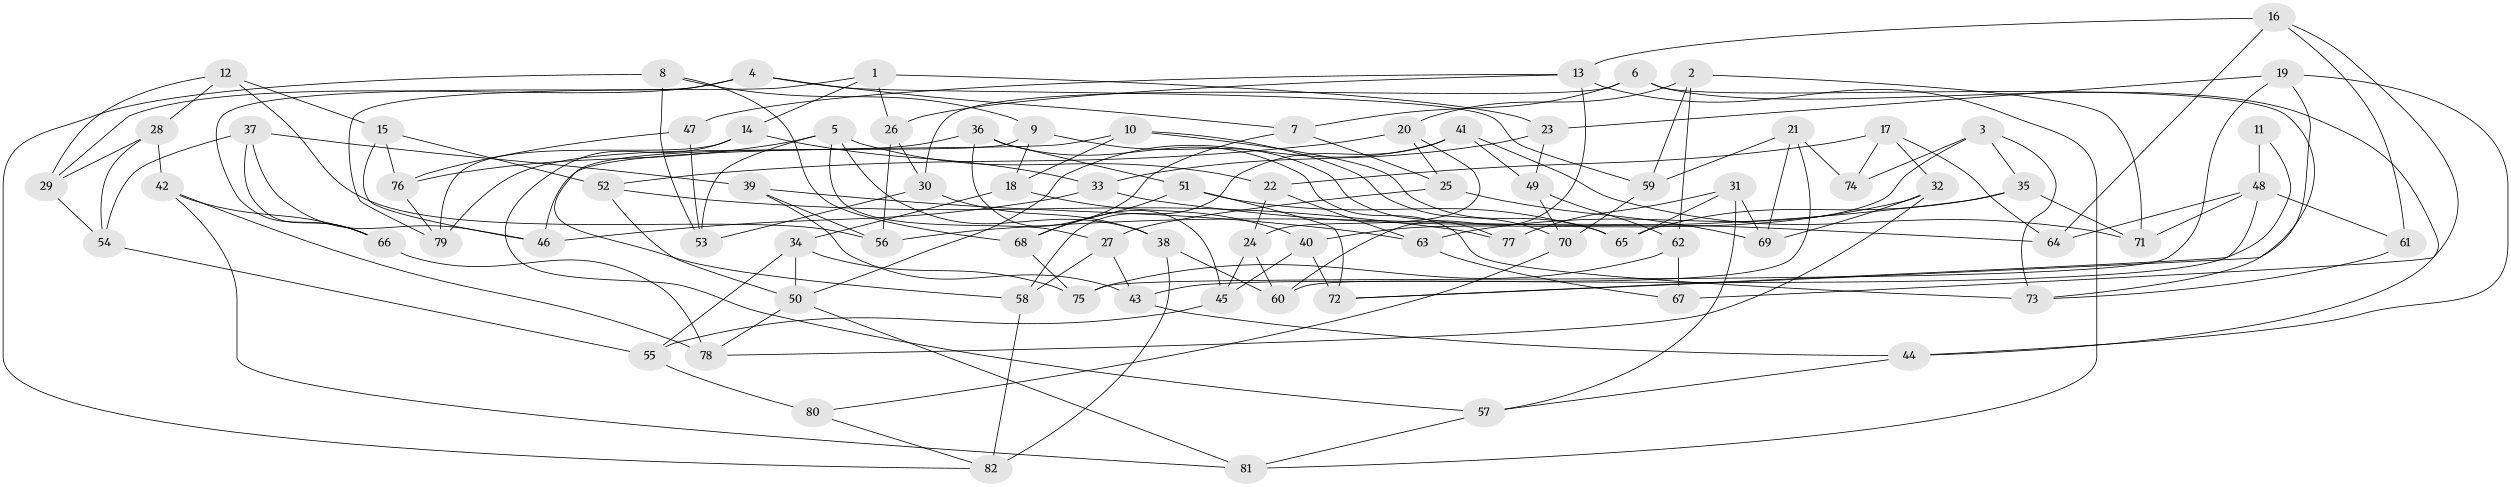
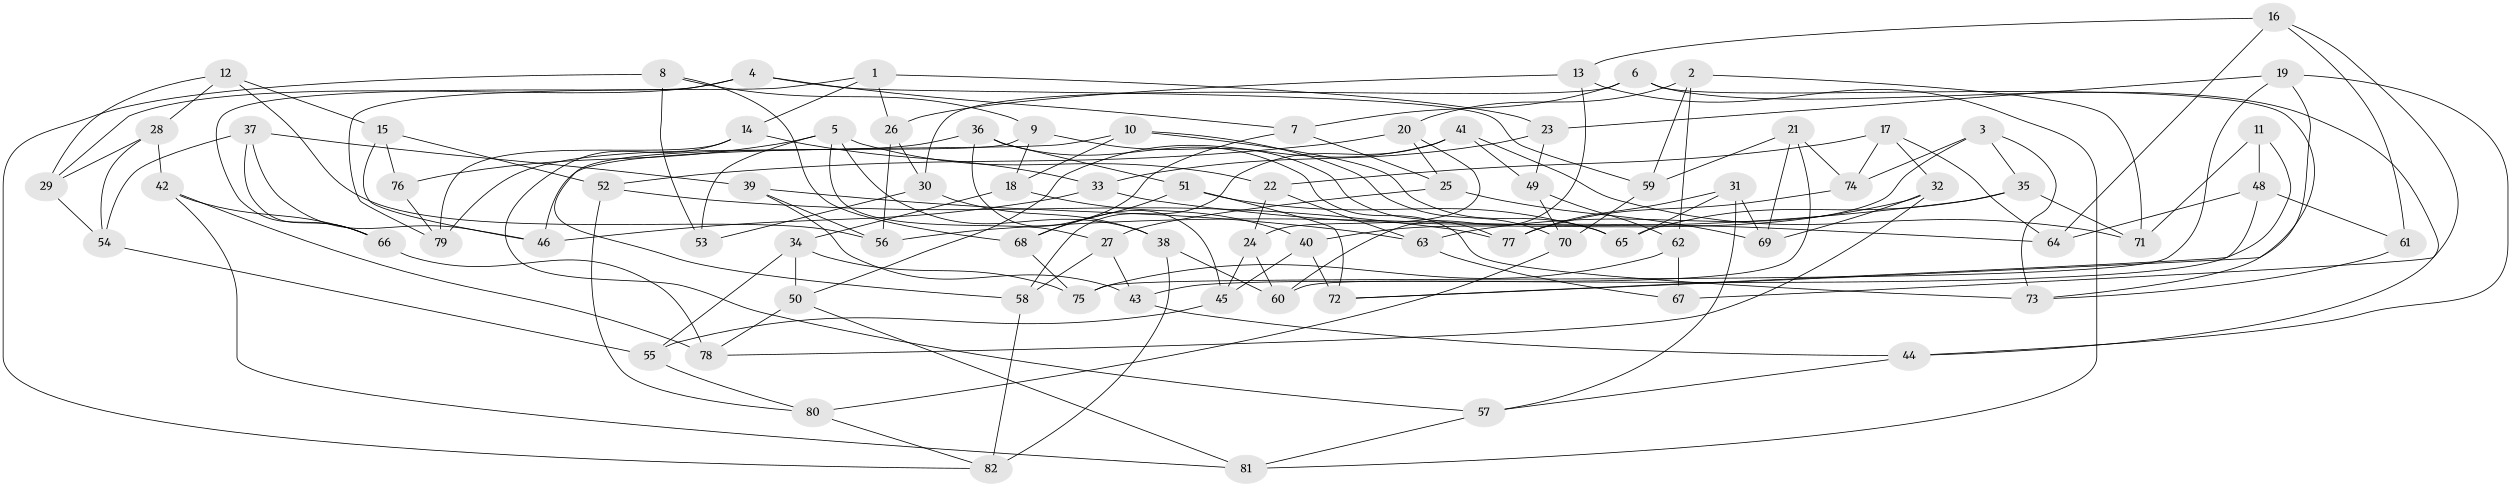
node "47": removed
edge "74" -- "77": added
edge "48" -- "71": now "11" -- "71"
edge "52" -- "50": now "52" -- "80"
